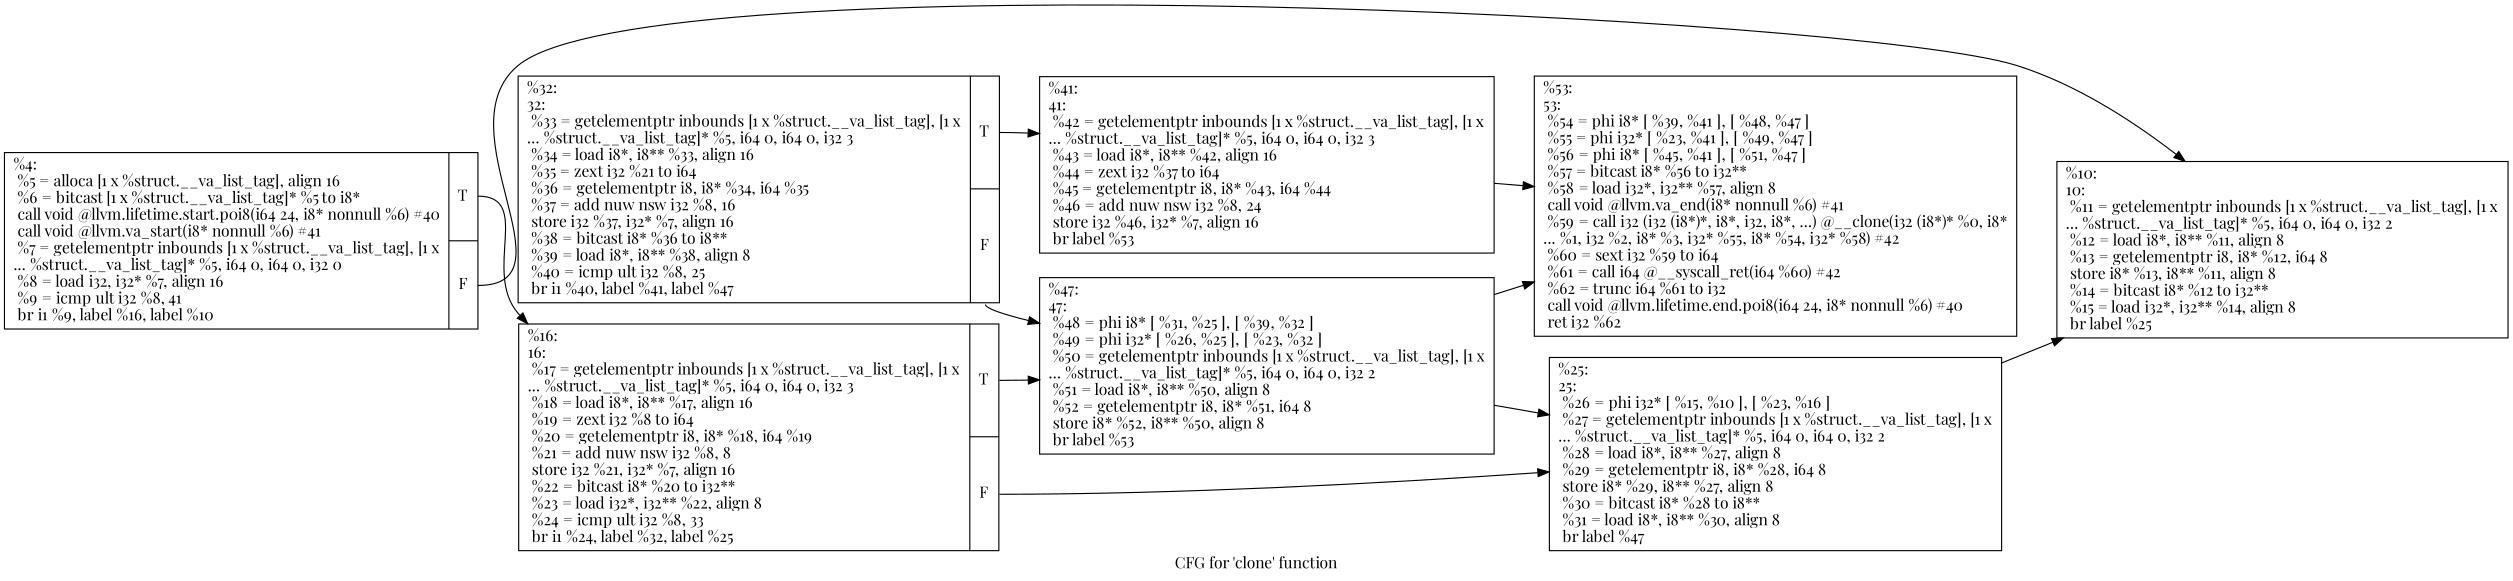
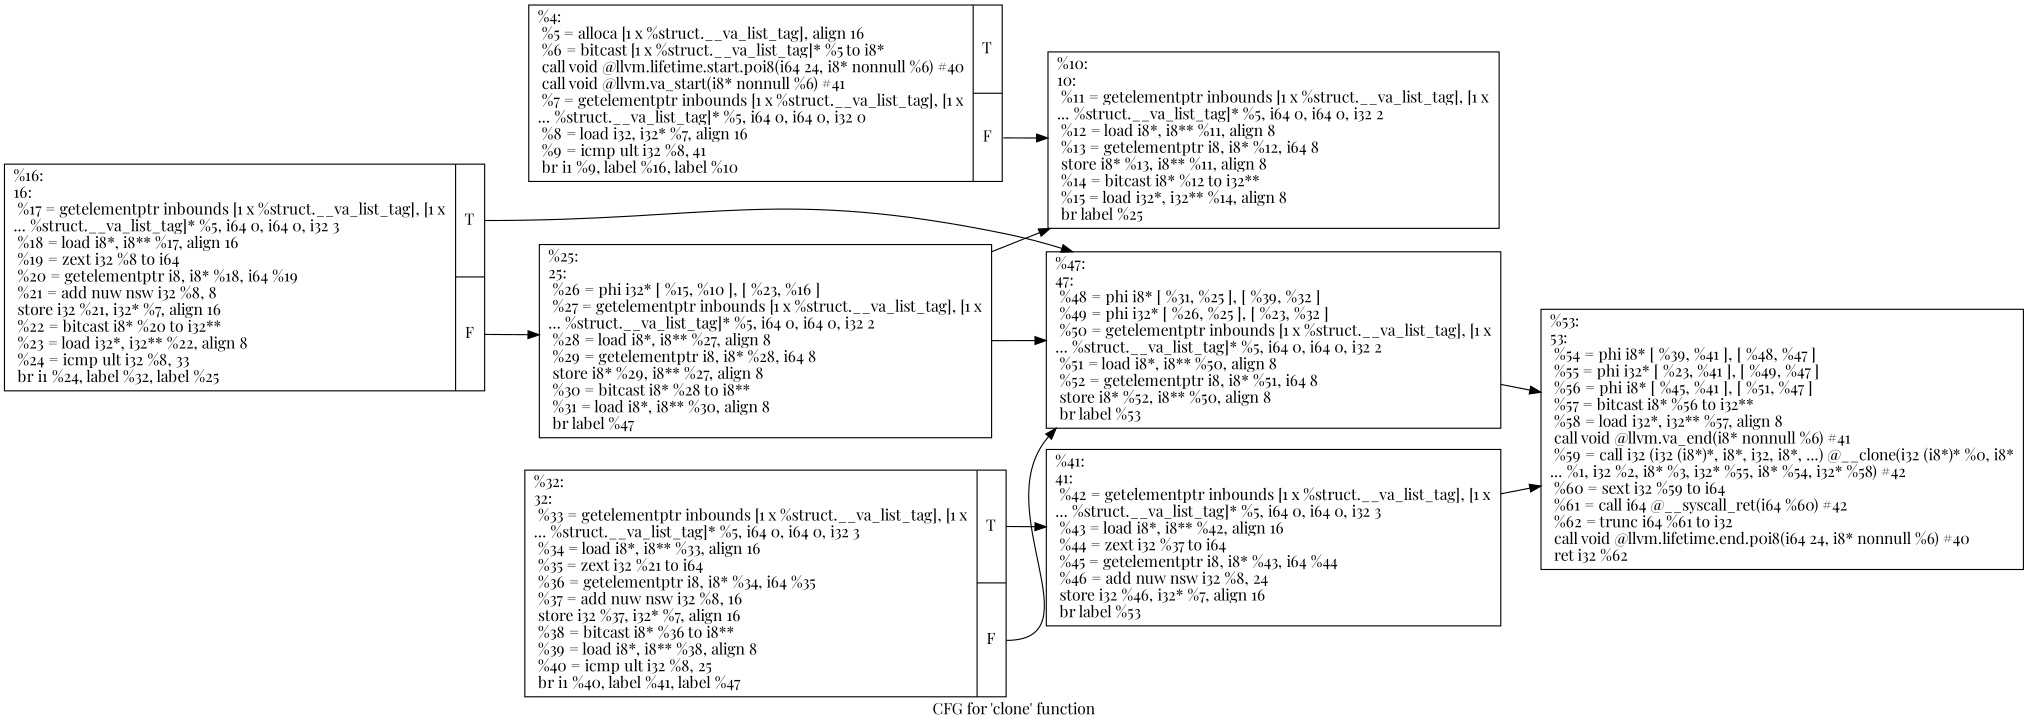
edge "%4:" -> "%16:": removed
edge "%47:" -> "%25:": reversed
